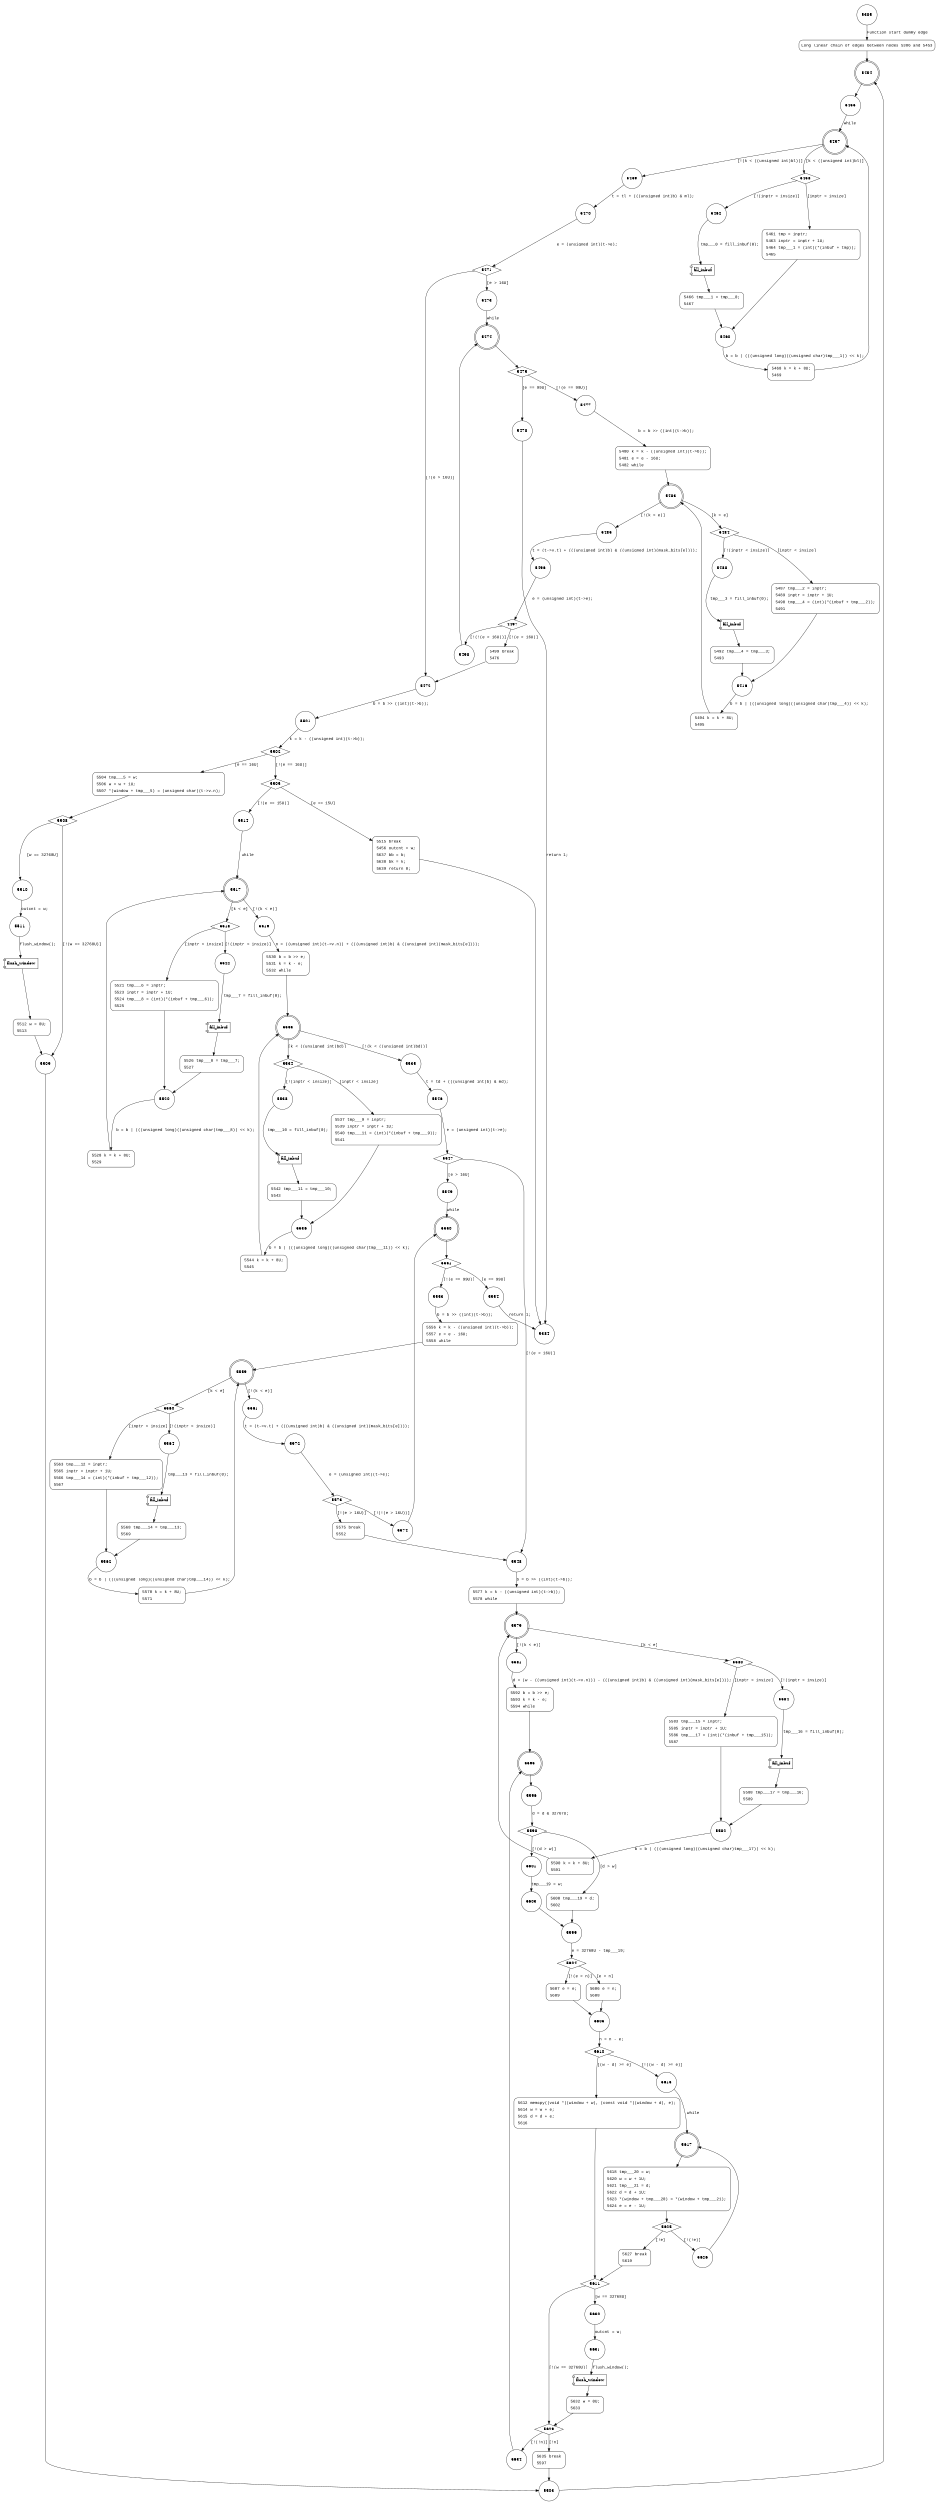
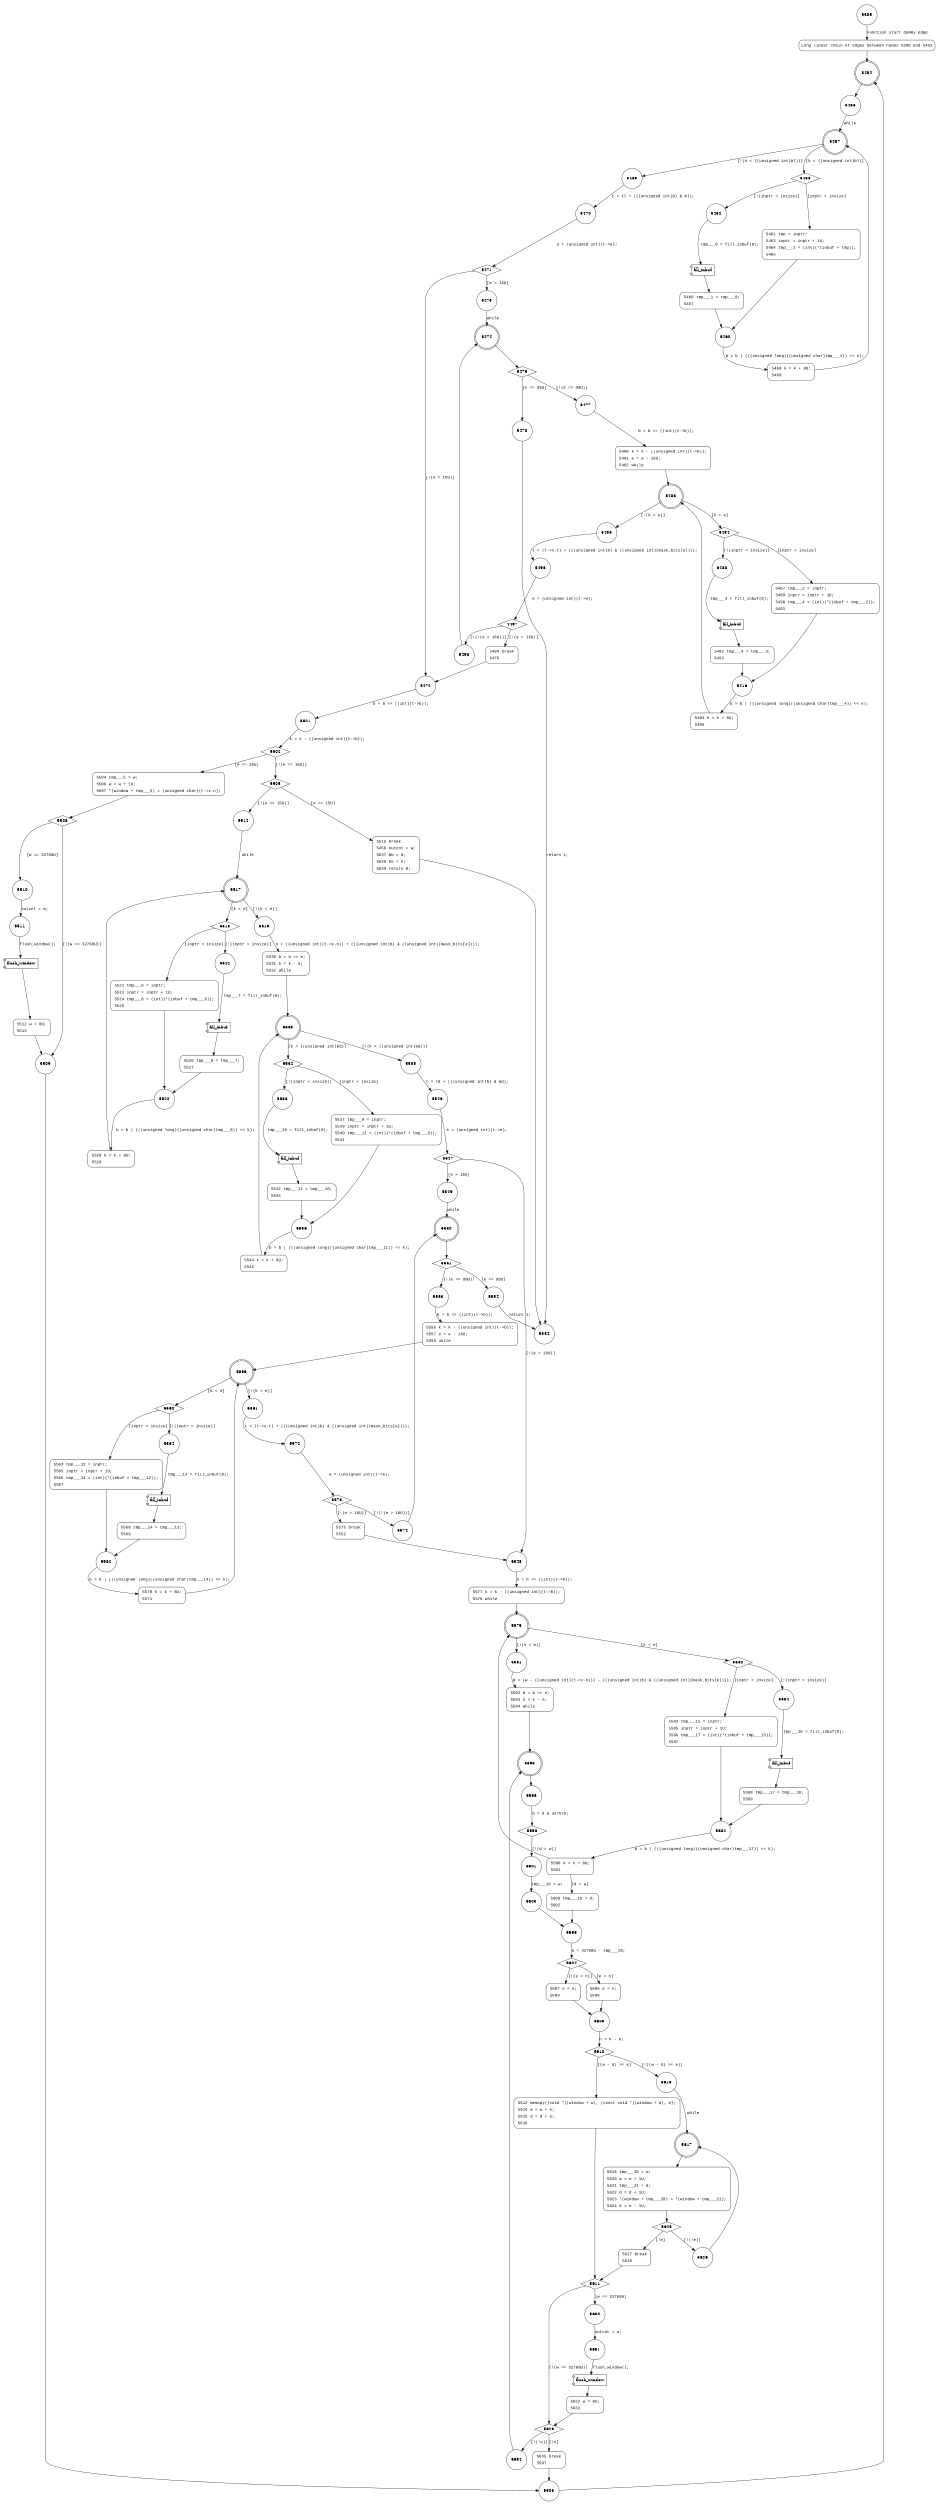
edge "5598" -> "5600": now "5590" -> "5600"
